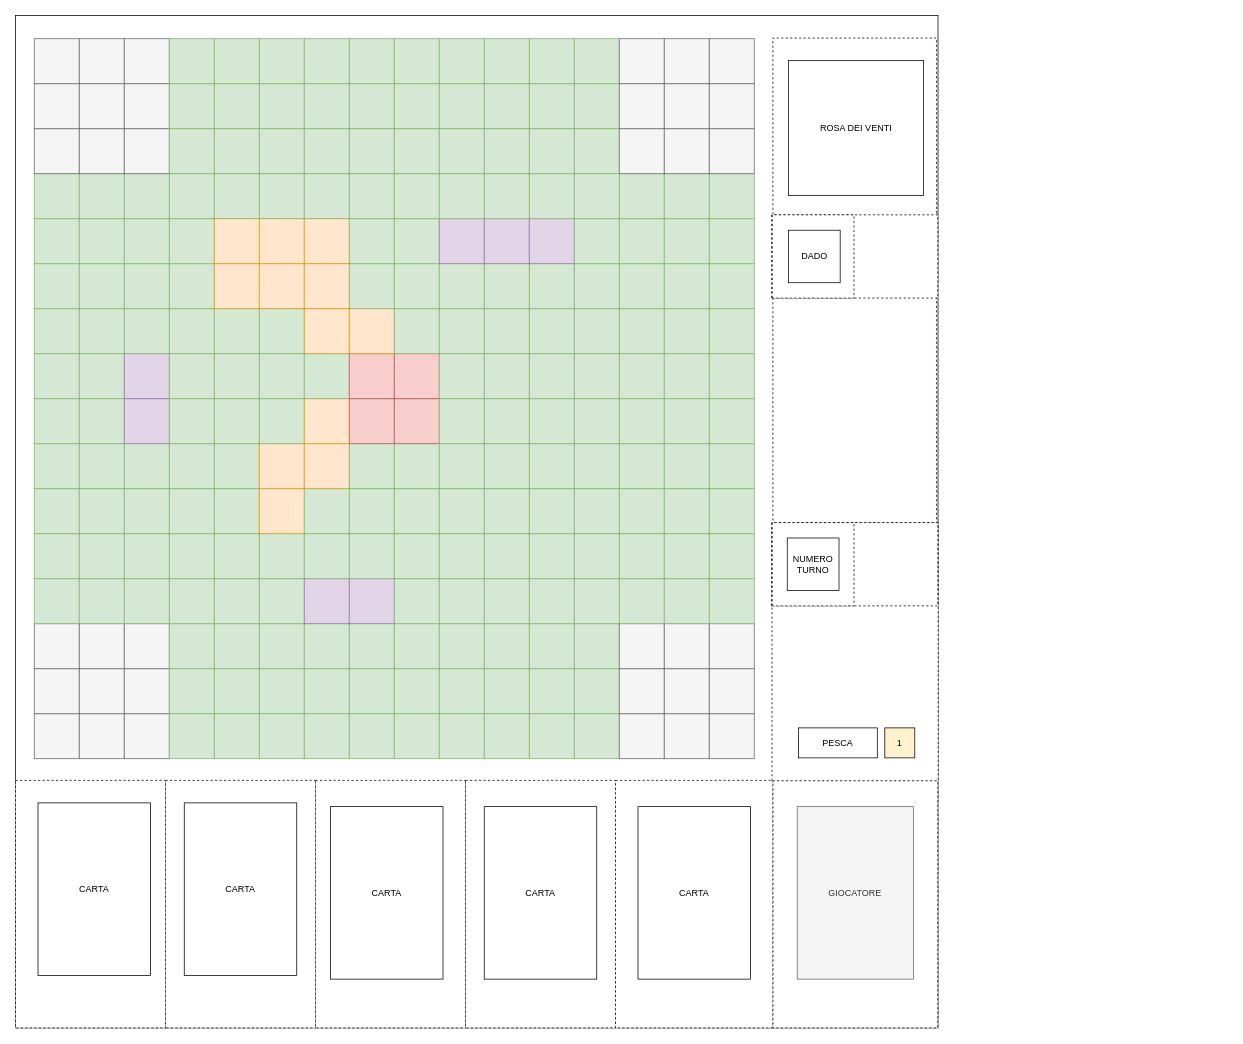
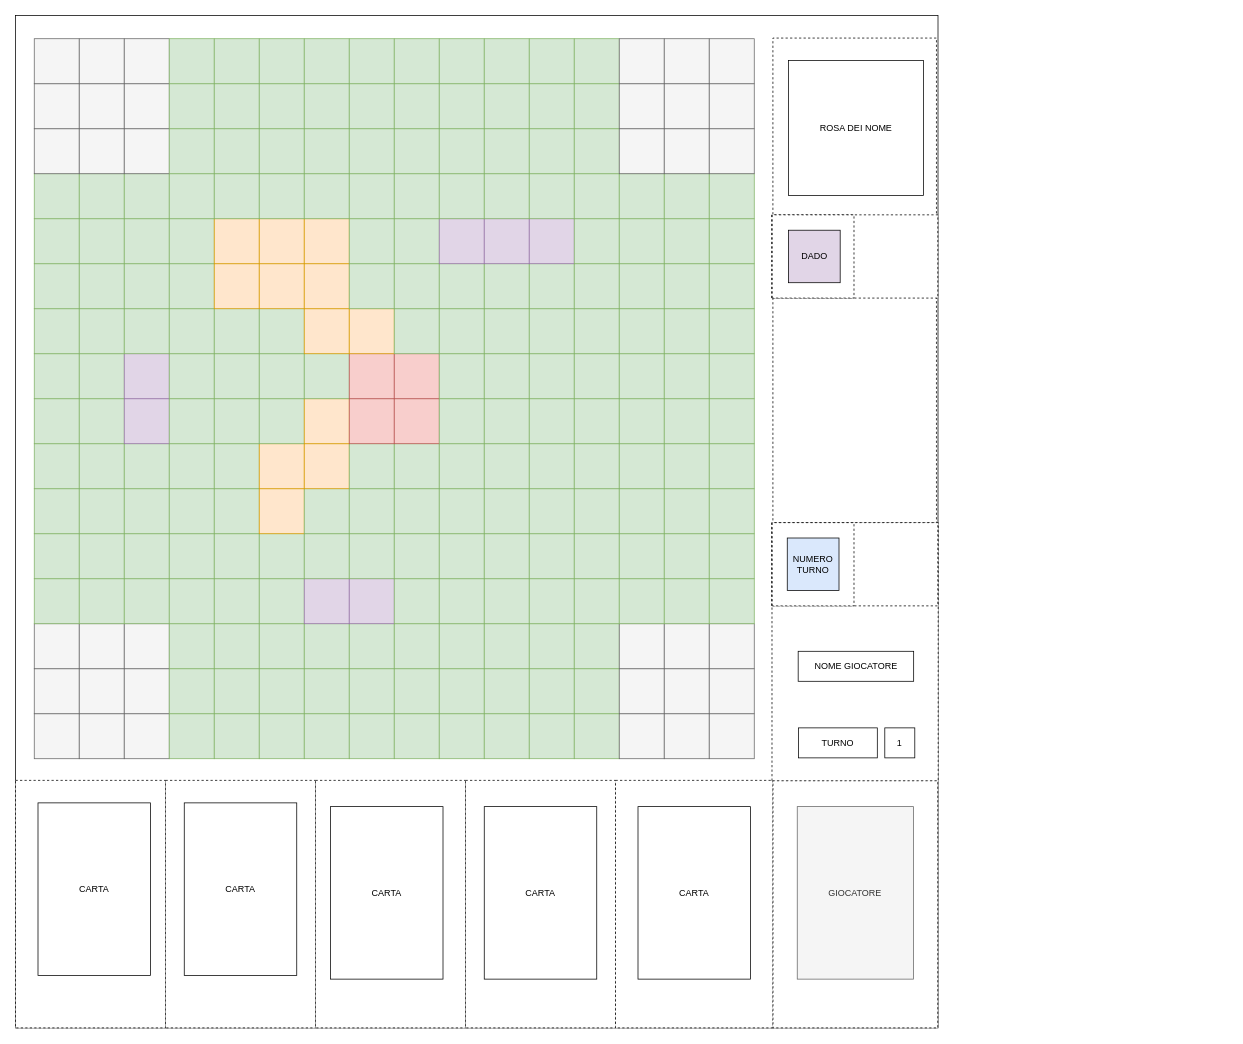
node "ROSA DEI VENTI": label "ROSA DEI VENTI" -> "ROSA DEI NOME"
node "DADO": fillcolor #ffffff -> #e1d5e7
node "NUMERO TURNO": fillcolor #ffffff -> #dae8fc
node "NOME GIOCATORE": added
node "PESCA": label "PESCA" -> "TURNO"
node "1": fillcolor #fff2cc -> #ffffff
